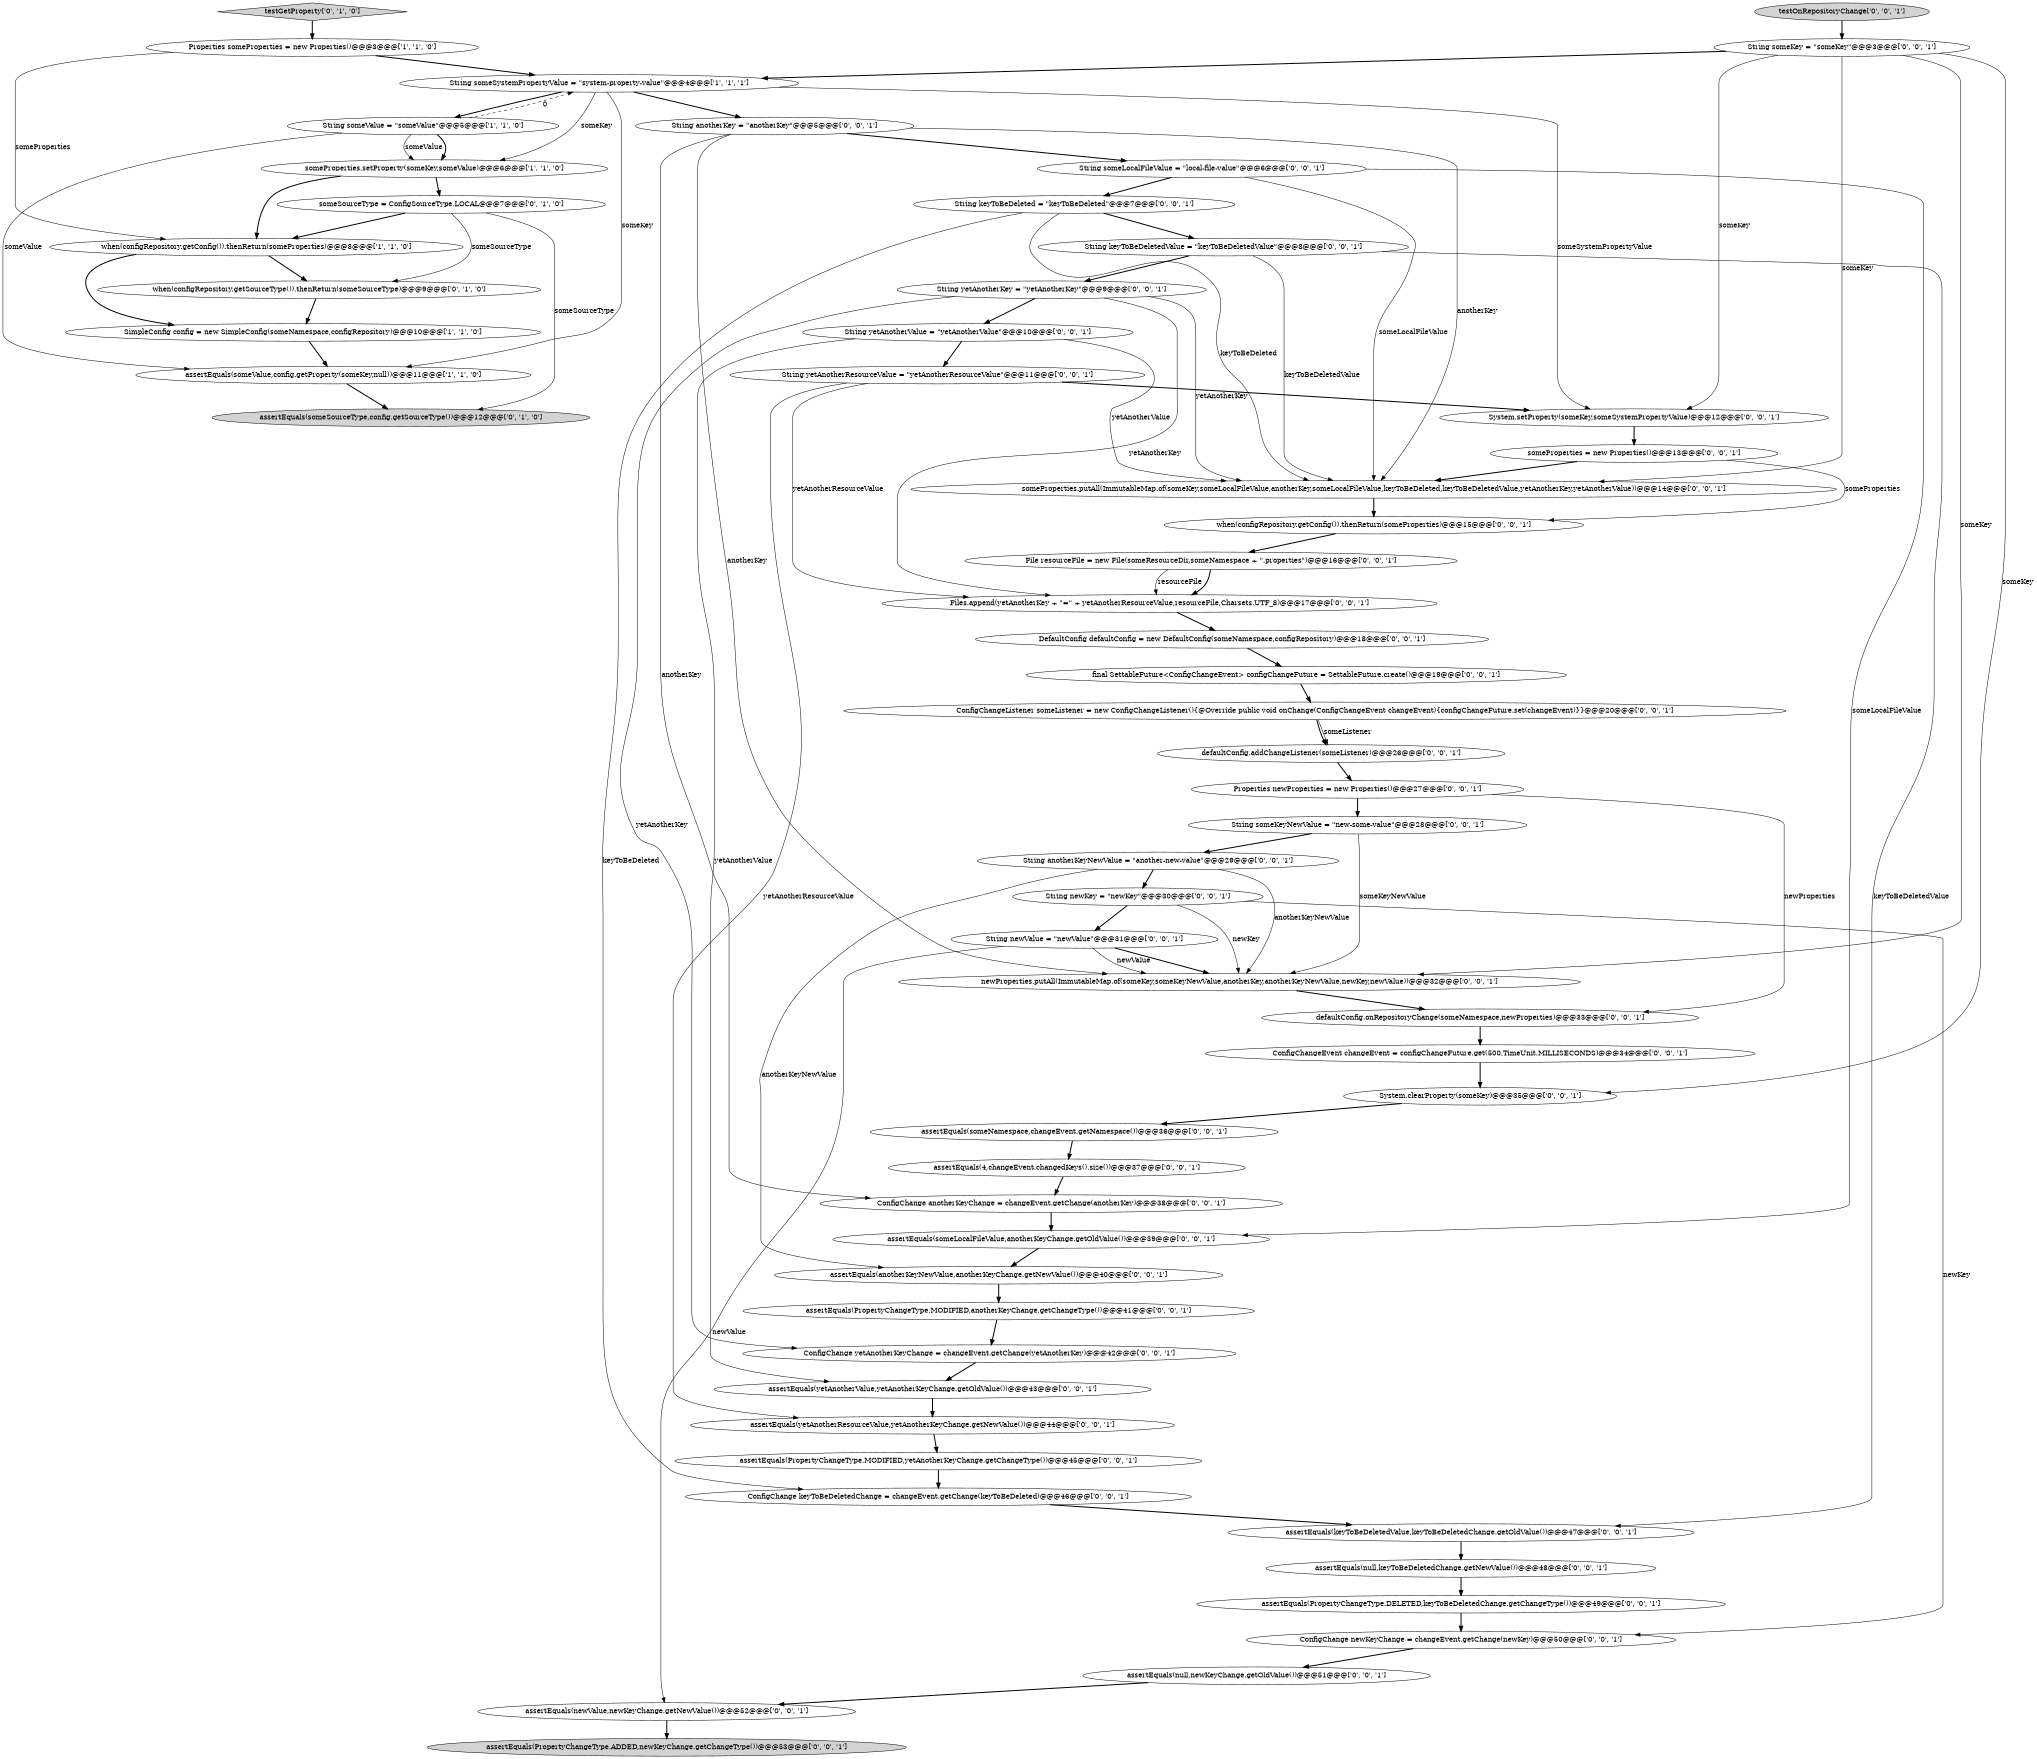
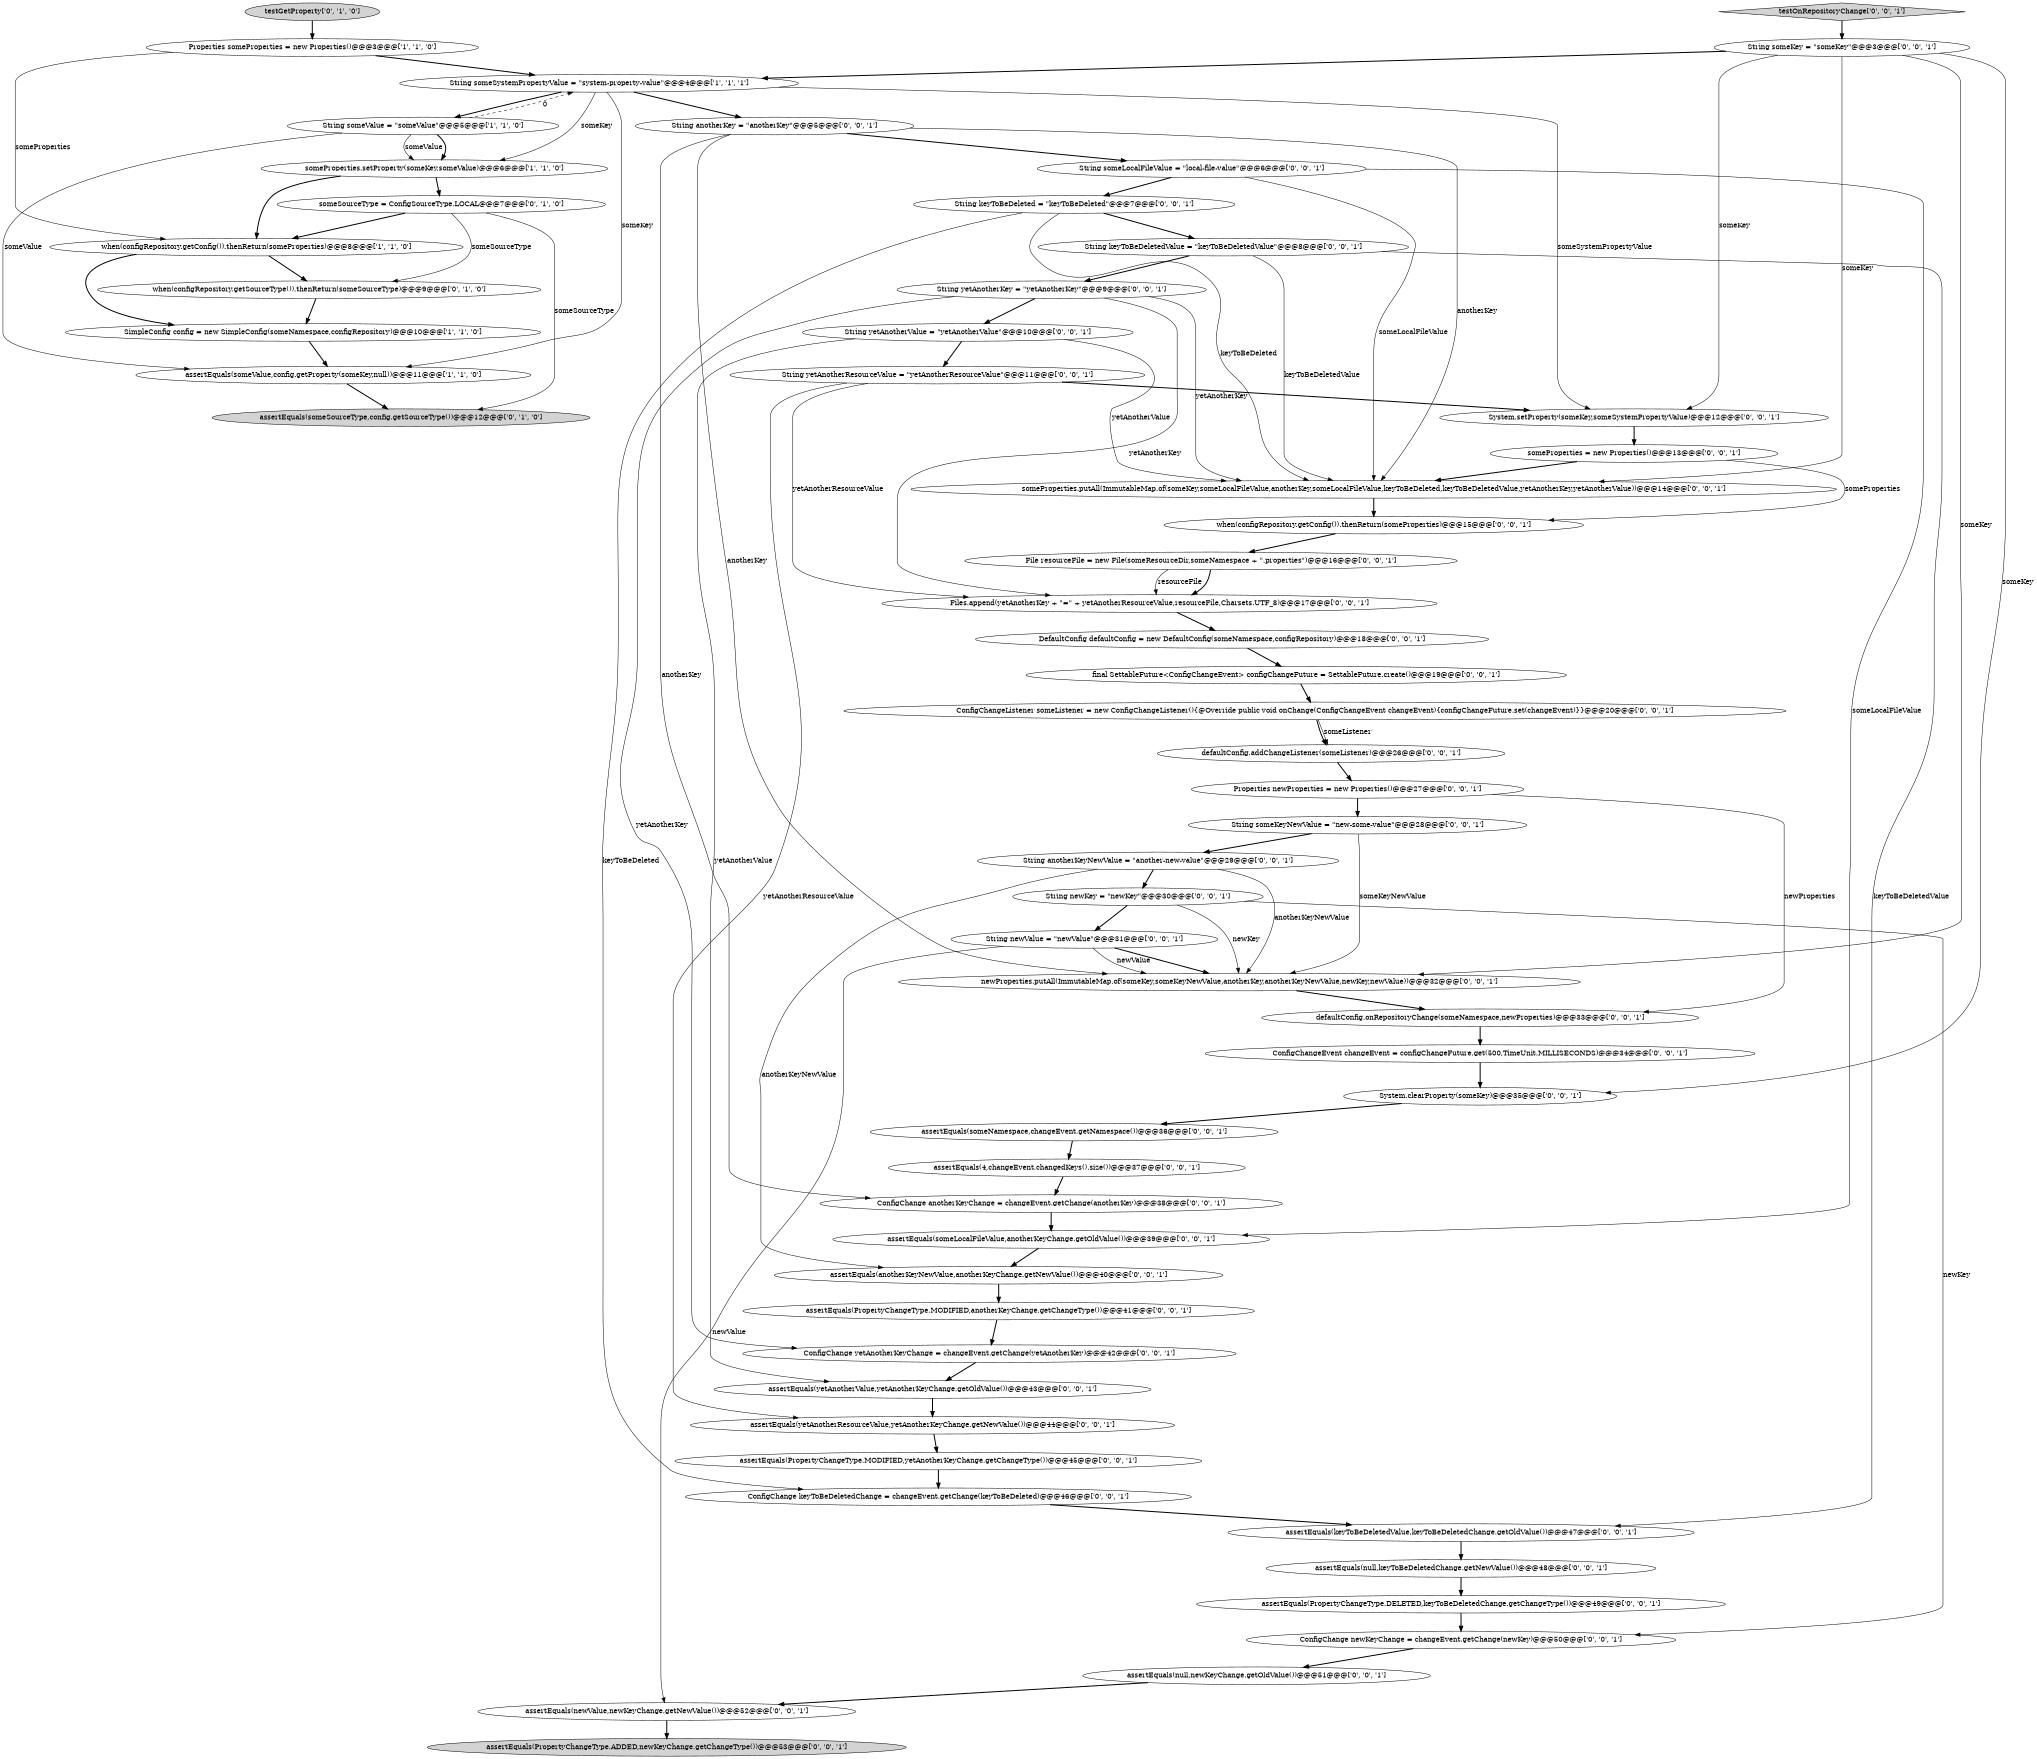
node "testGetProperty['0', '1', '0']": shape diamond -> ellipse
node "testOnRepositoryChange['0', '0', '1']": shape ellipse -> diamond
